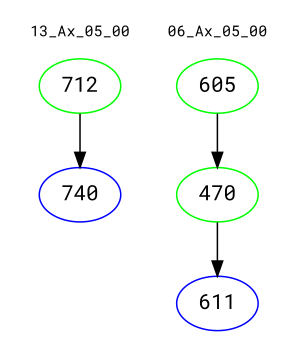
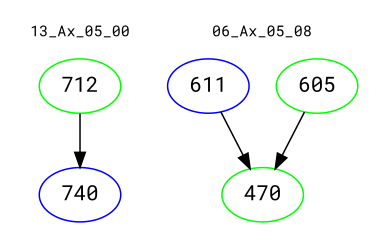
cluster "06_Ax_05_00": label "06_Ax_05_00" -> "06_Ax_05_08"
edge "470" -> "611": reversed
